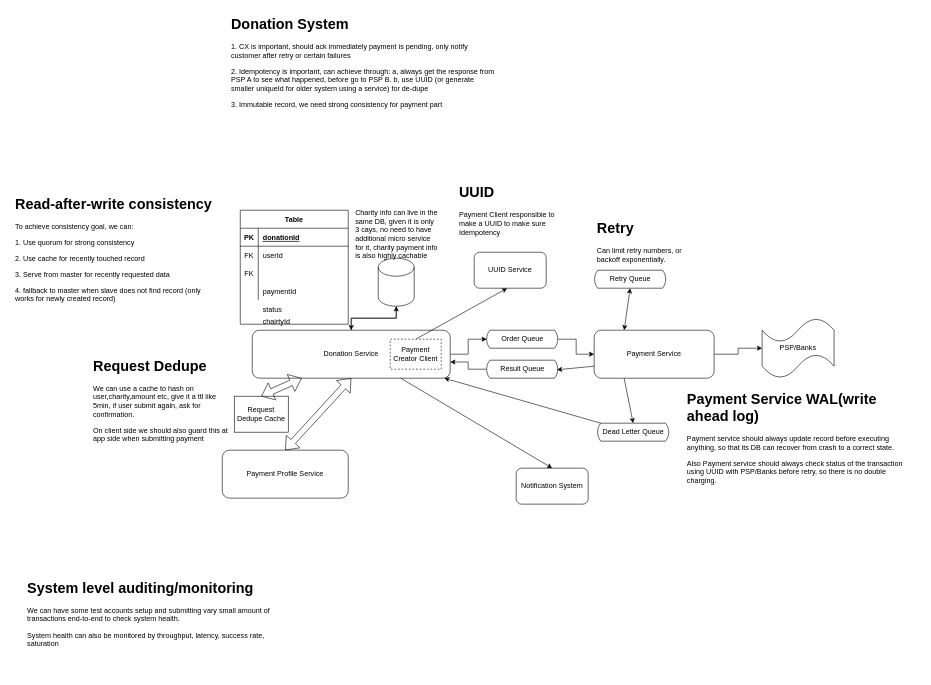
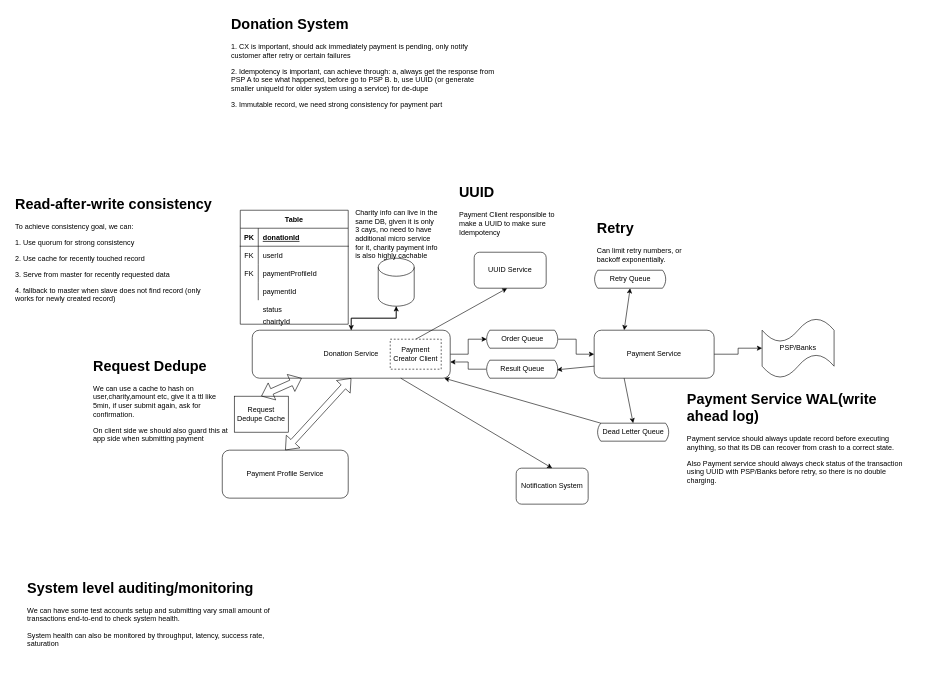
node "paymentProfileId": added
